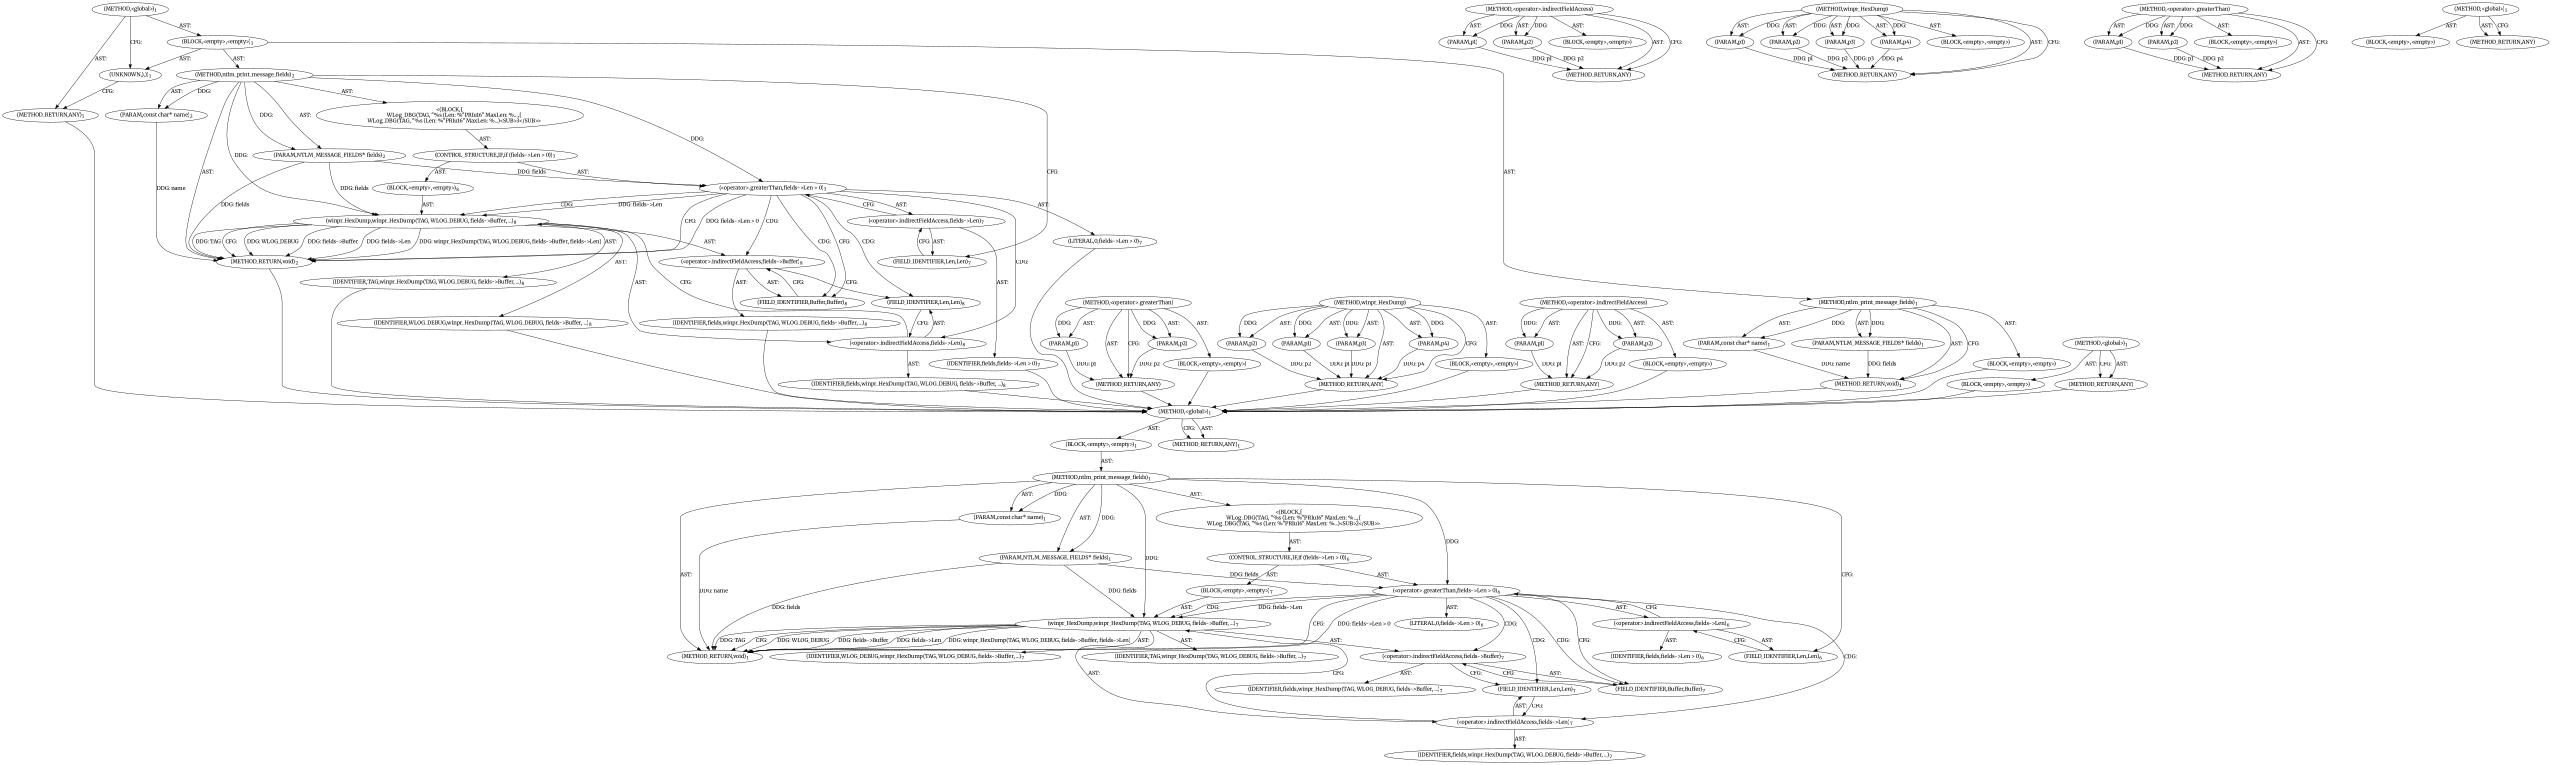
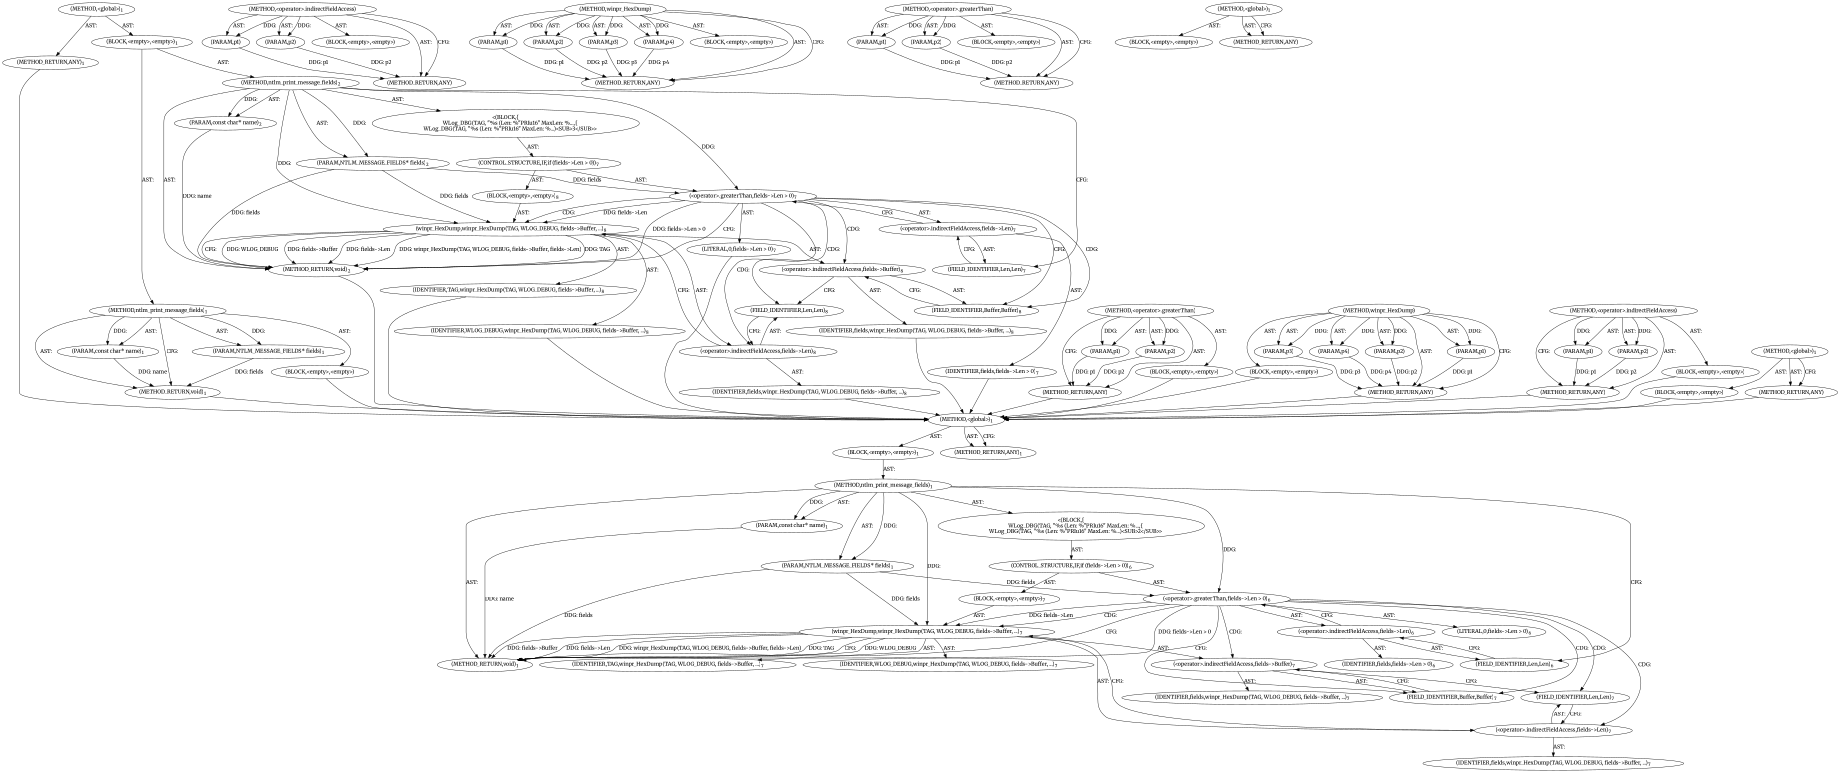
node "(UNKNOWN,),))": removed
